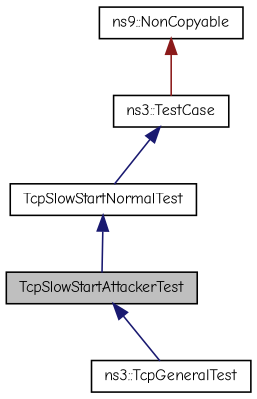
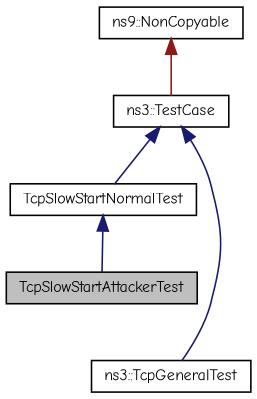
edge "ns3::TcpGeneralTest" -> "TcpSlowStartAttackerTest": now "ns3::TcpGeneralTest" -> "ns3::TestCase"
